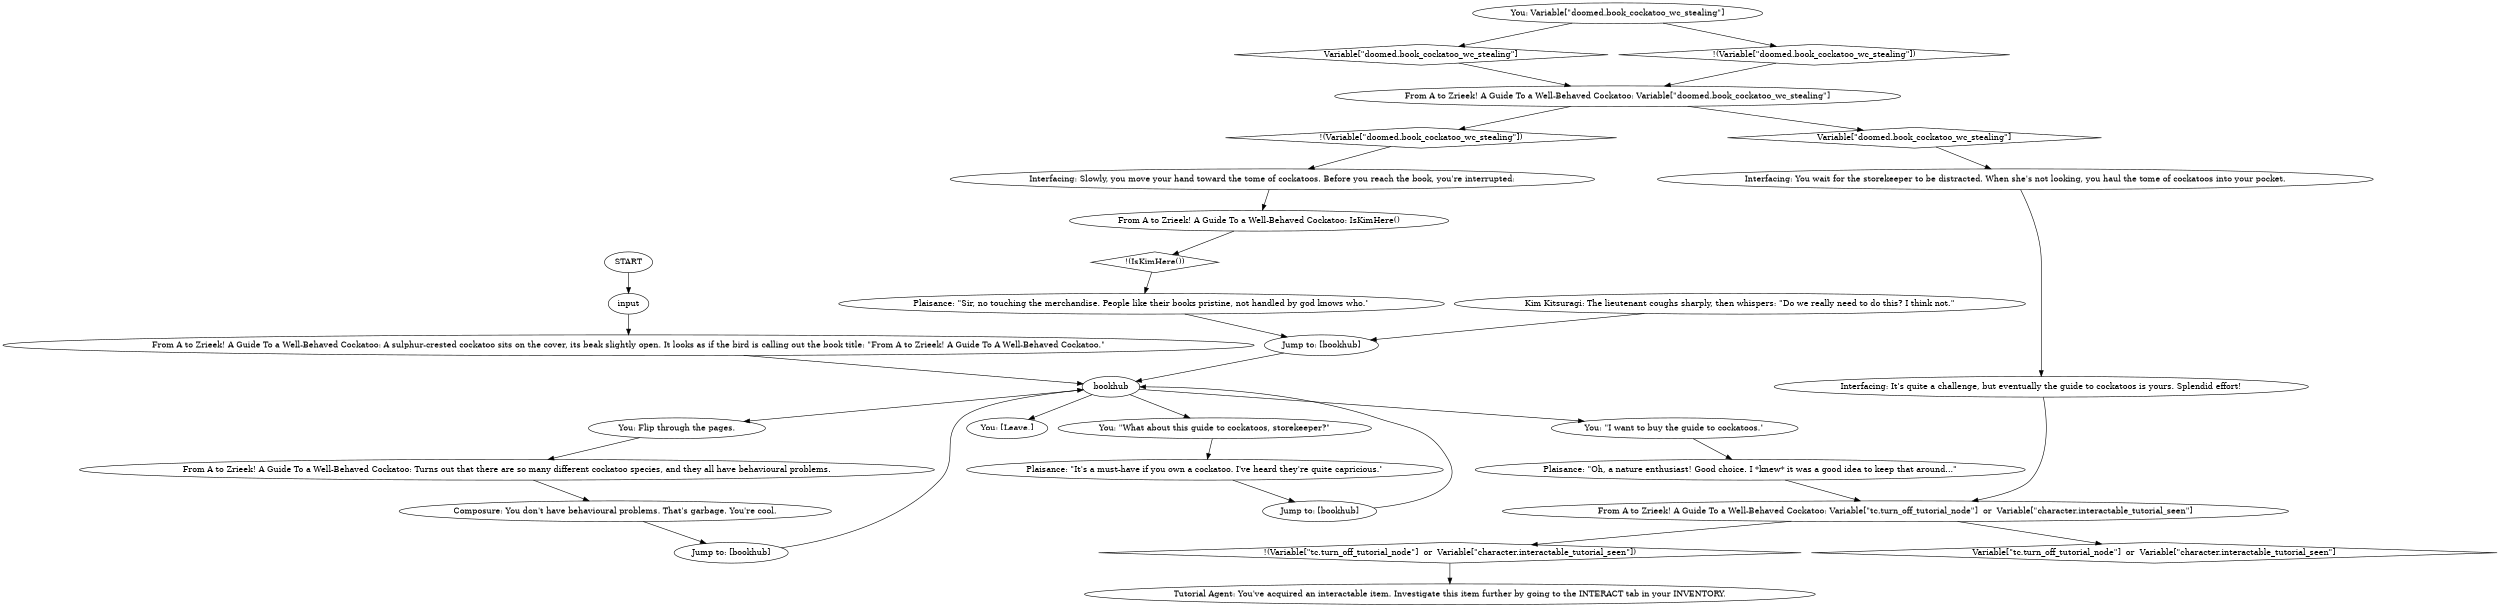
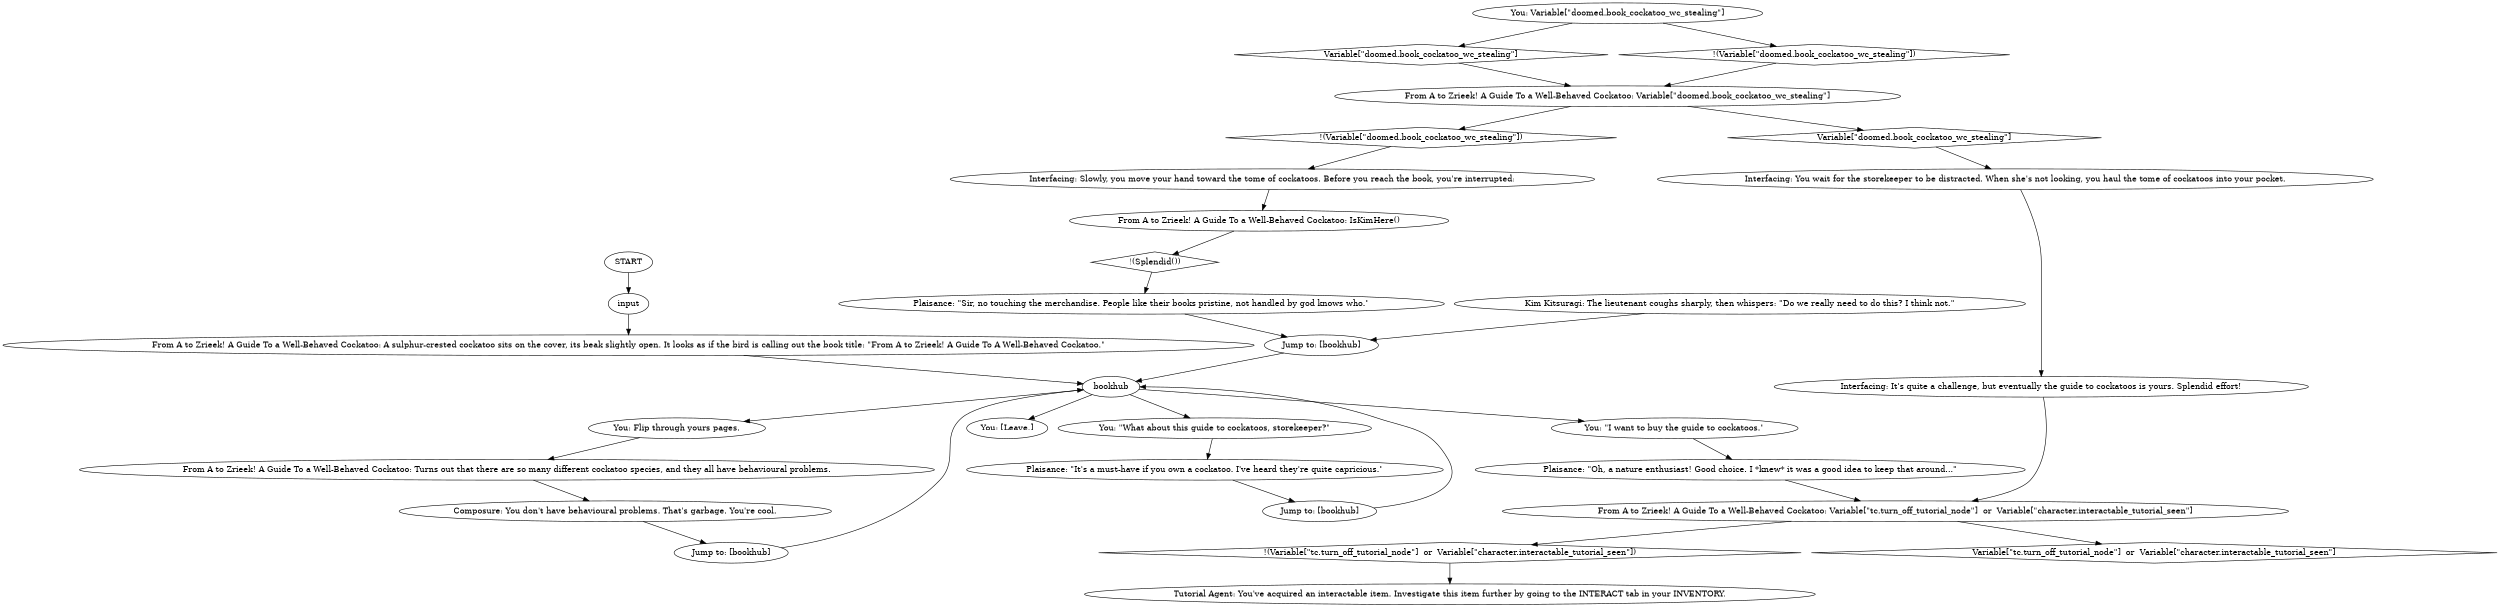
node "!(IsKimHere())": label "!(IsKimHere())" -> "!(Splendid())"
node "You: Flip through the pages.": label "You: Flip through the pages." -> "You: Flip through yours pages."
